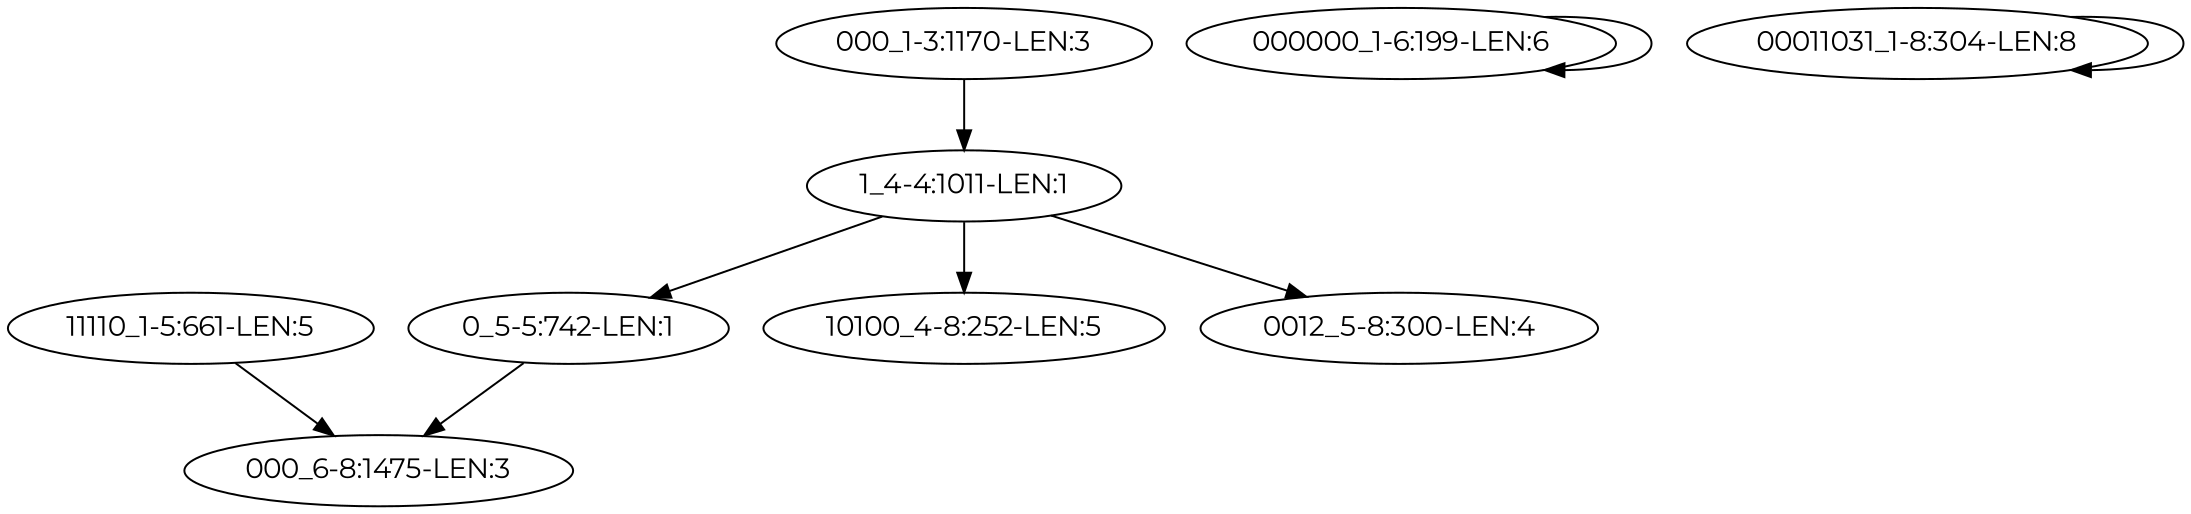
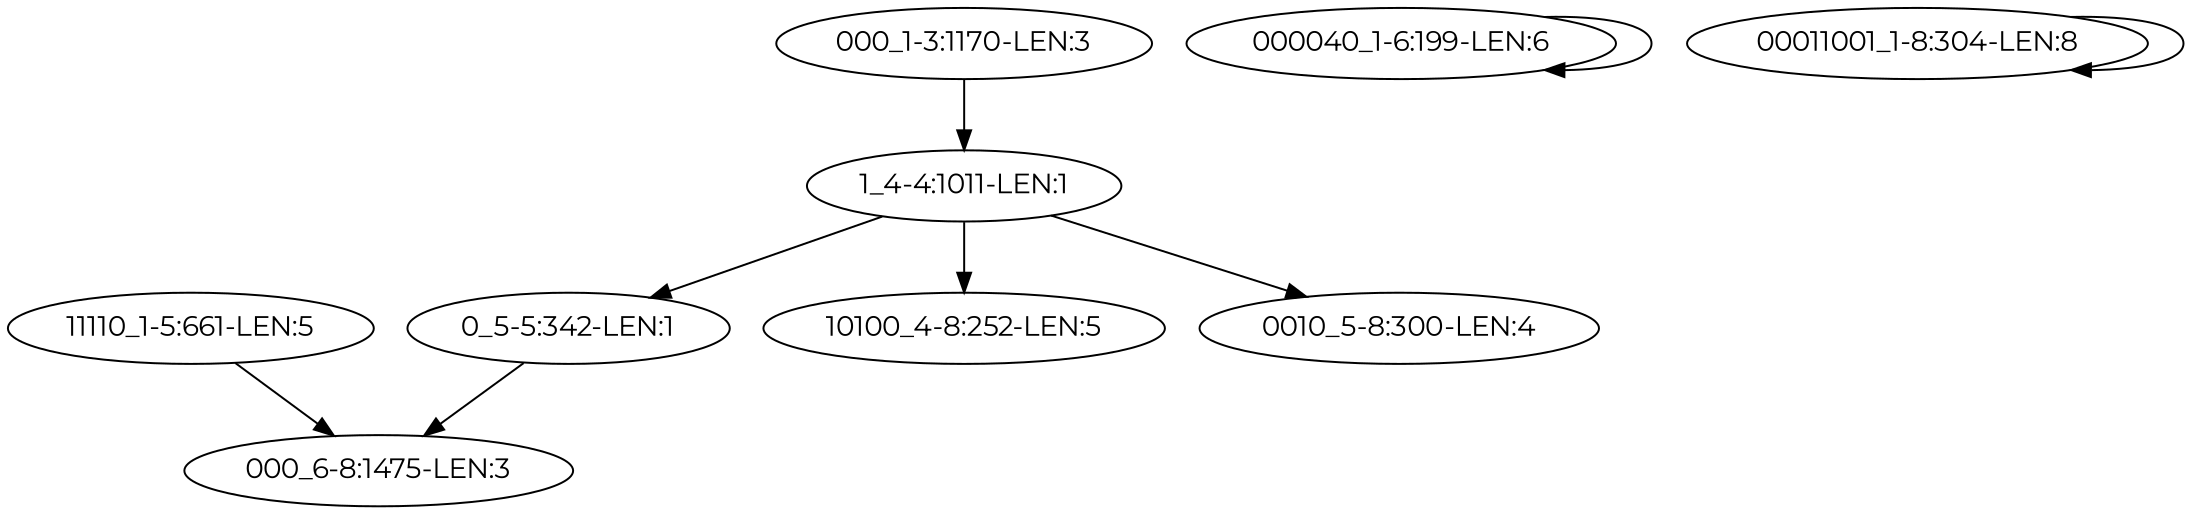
node "000000_1-6:199-LEN:6": label "000000_1-6:199-LEN:6" -> "000040_1-6:199-LEN:6"
node "00011031_1-8:304-LEN:8": label "00011031_1-8:304-LEN:8" -> "00011001_1-8:304-LEN:8"
node "0_5-5:742-LEN:1": label "0_5-5:742-LEN:1" -> "0_5-5:342-LEN:1"
node "0012_5-8:300-LEN:4": label "0012_5-8:300-LEN:4" -> "0010_5-8:300-LEN:4"
